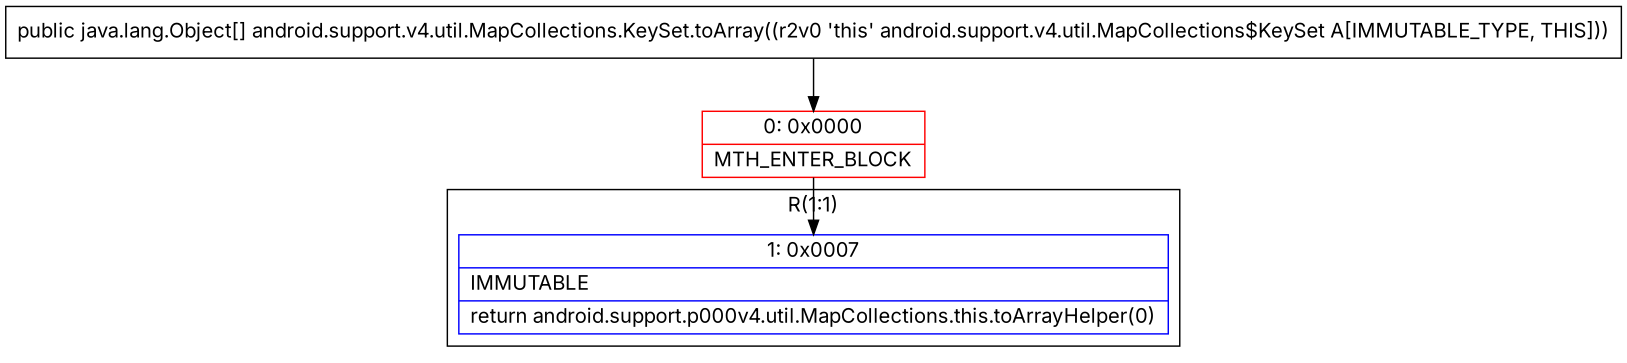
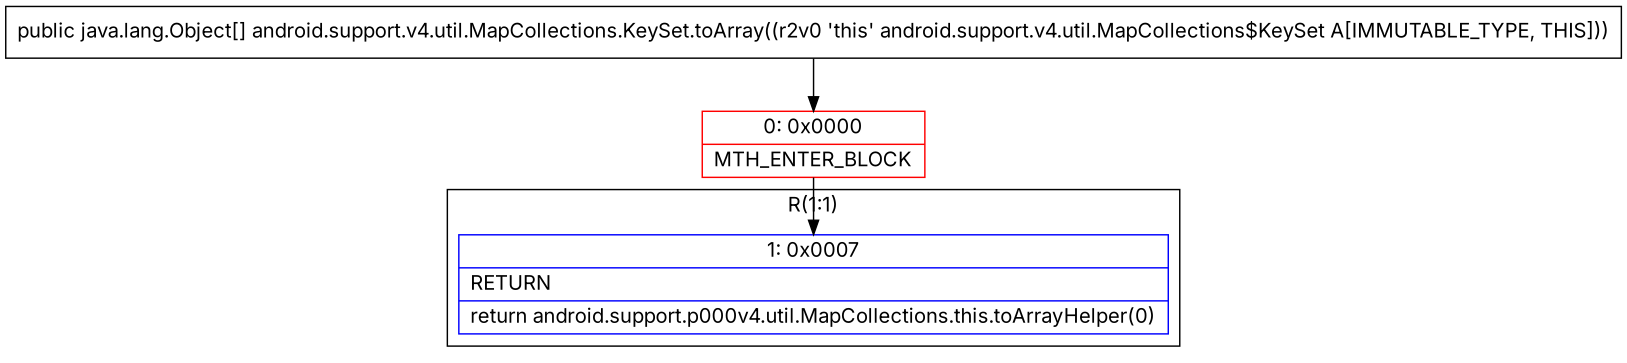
node "1: 0x0007": text "IMMUTABLE" -> "RETURN"
